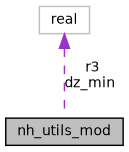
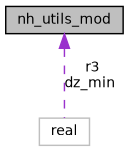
edge "nh_utils_mod" -> "real": reversed
